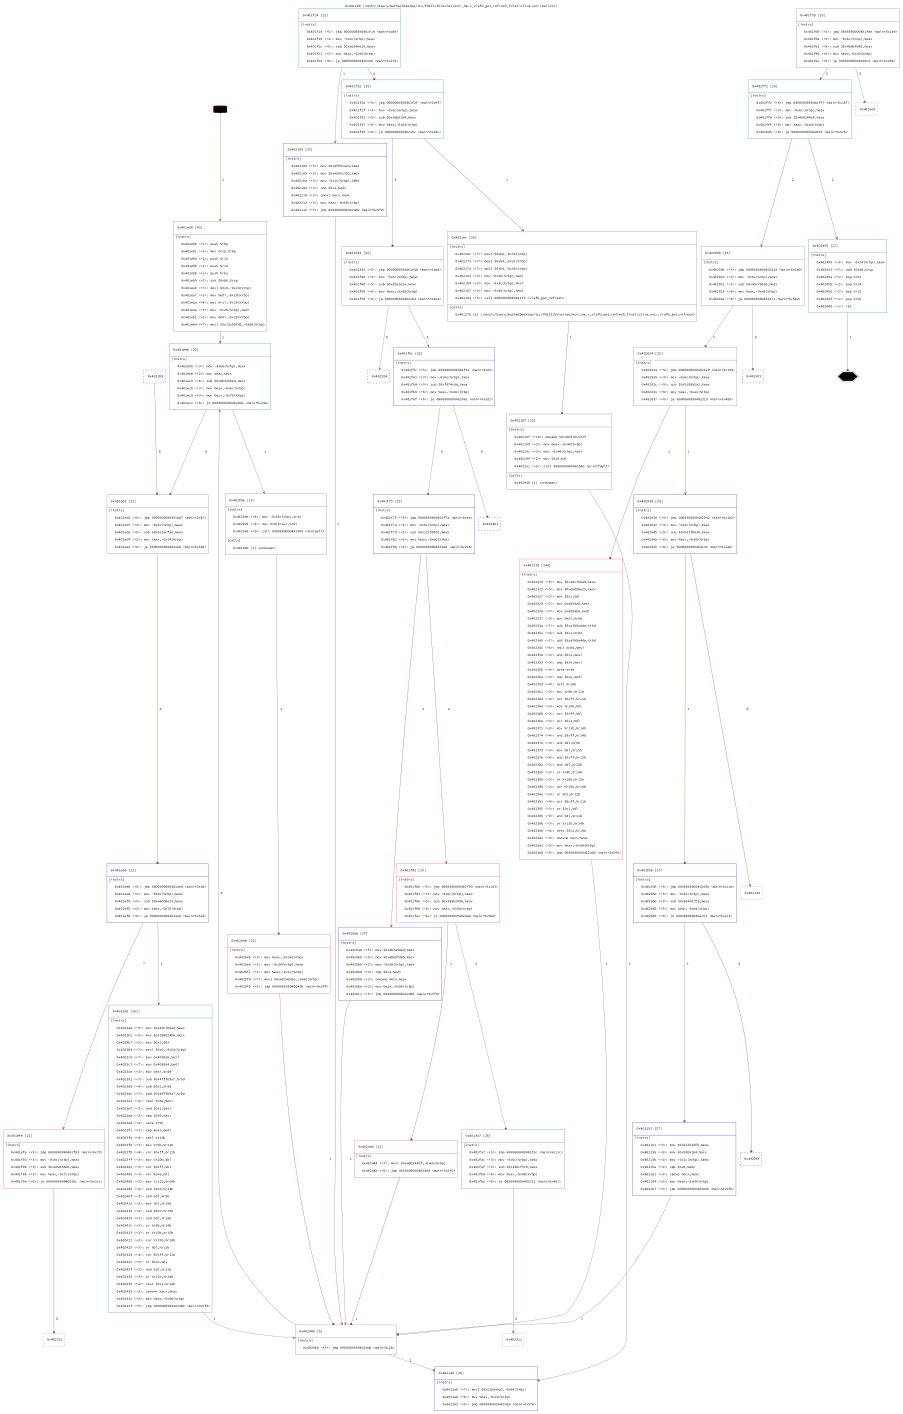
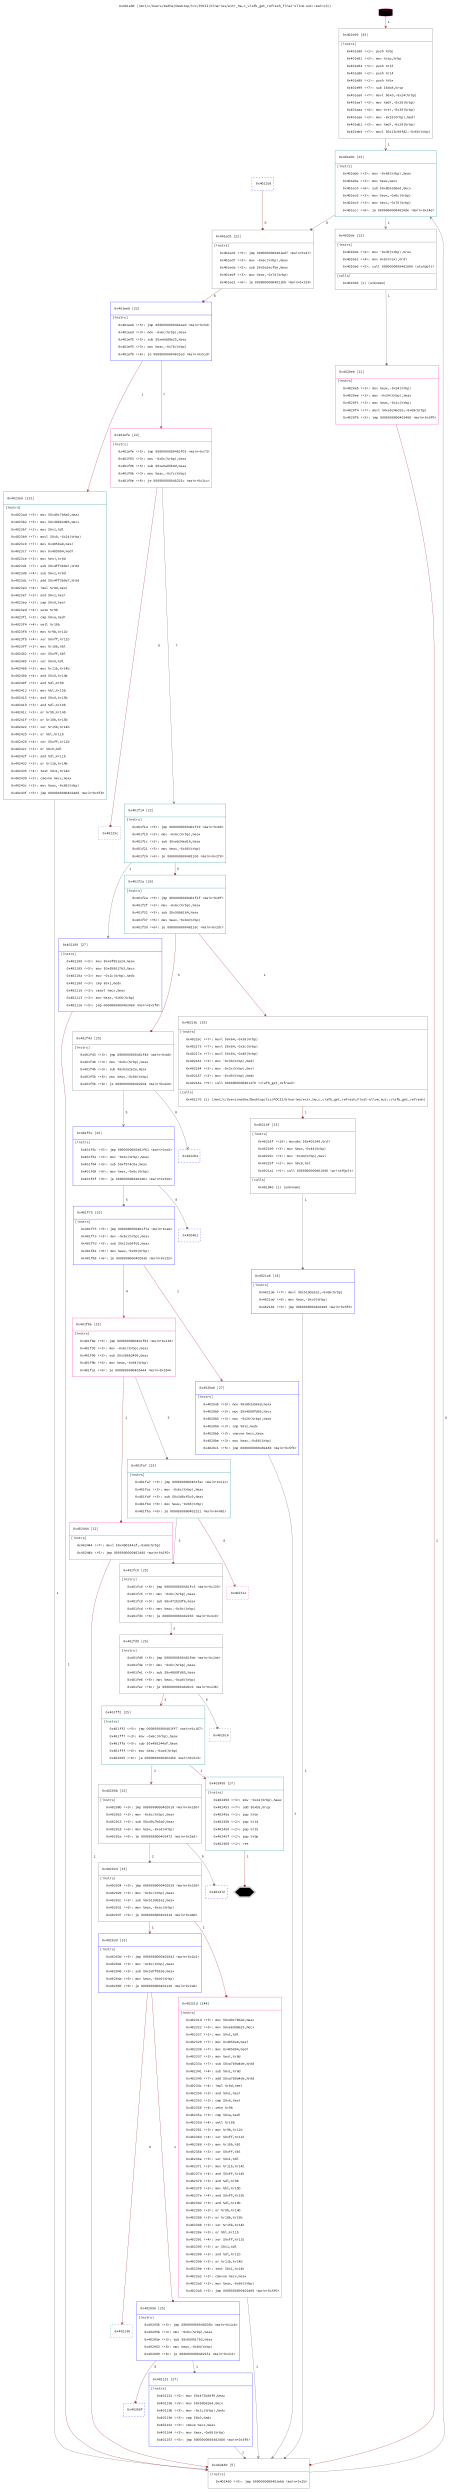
edge "0x401efe [22]" -> "0x401f14 [22]": added, label "7"
edge "0x402480 [5]" -> "0x4021a6 [18]": reversed
node "0x401fc0 [25]": added
